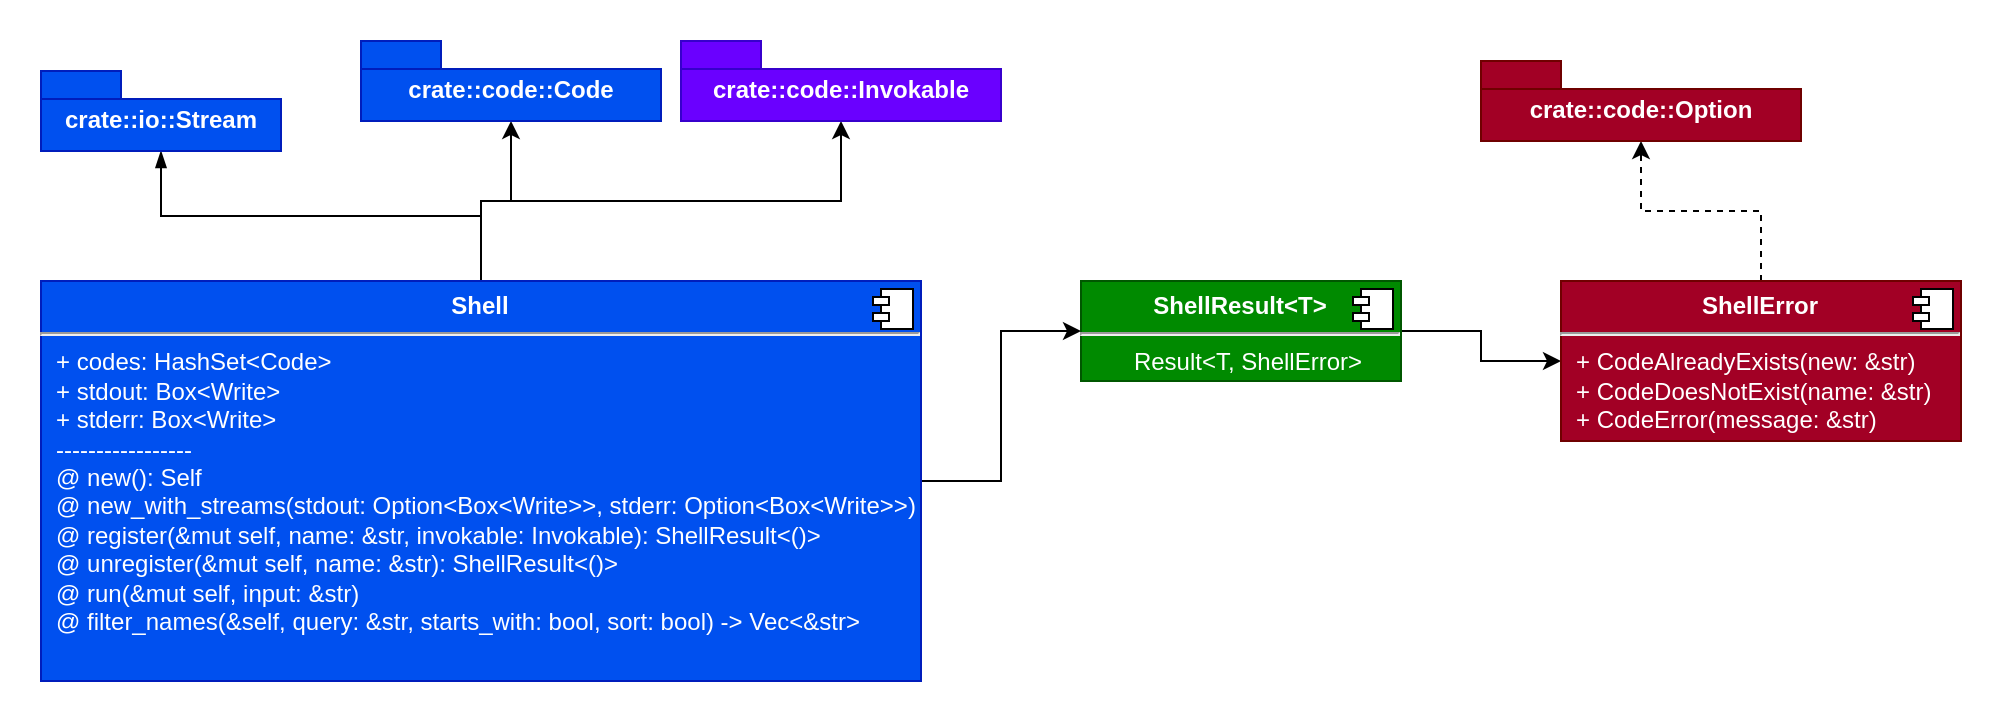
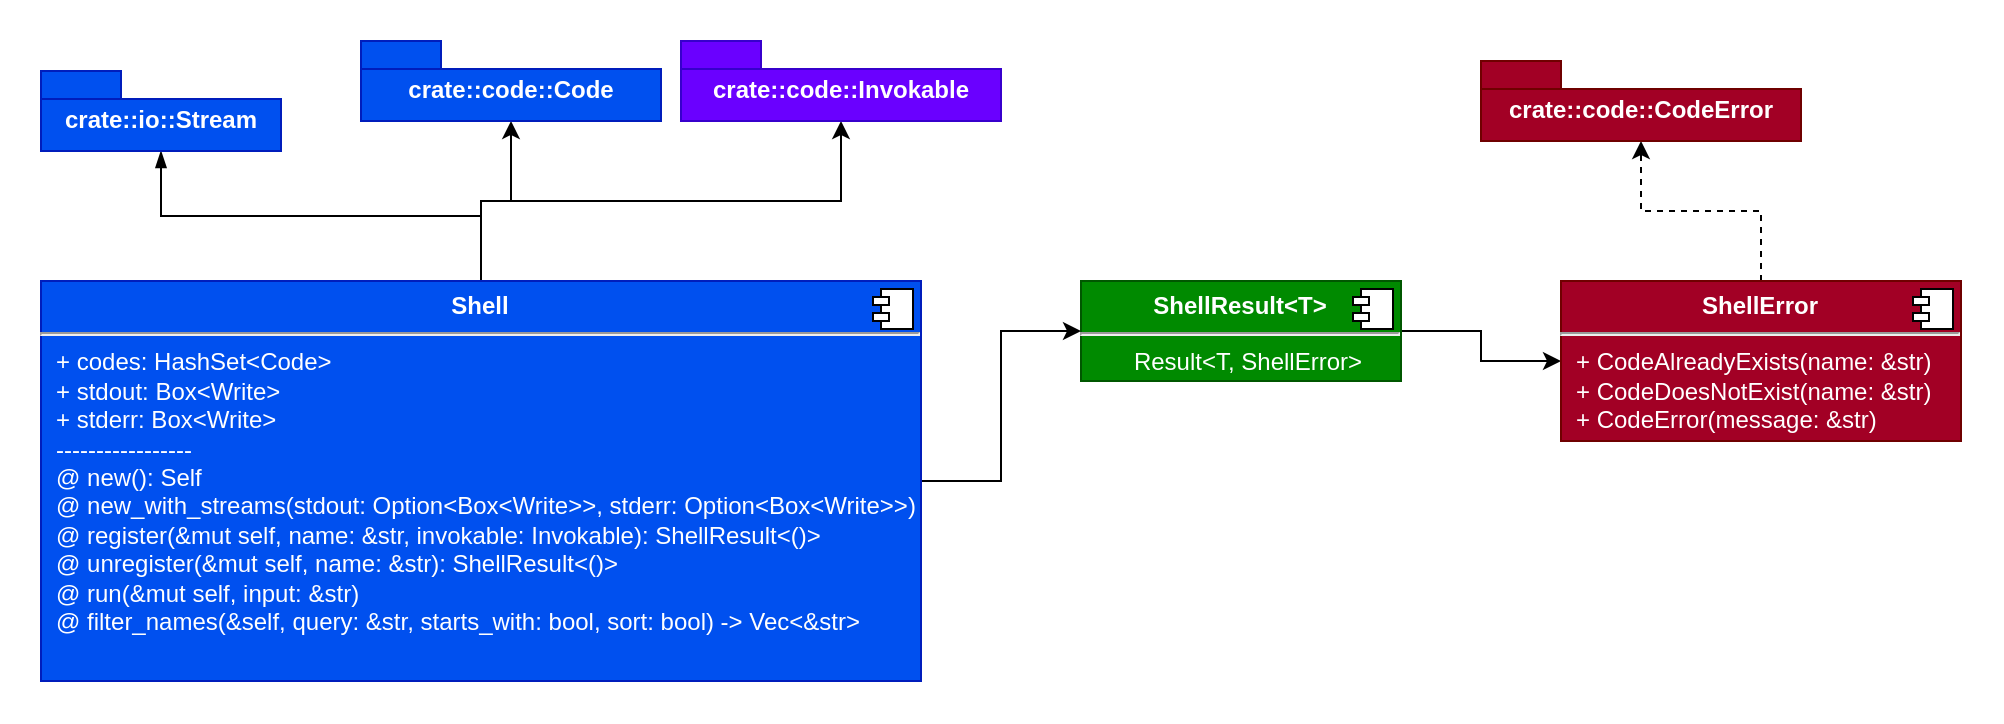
node "crate::code::Option": label "crate::code::Option" -> "crate::code::CodeError"
node "ShellError + CodeAlreadyExists(new: &str) + CodeDoesNotExist(name: &str) + CodeError(message: &str)": label "ShellError + CodeAlreadyExists(new: &str) + CodeDoesNotExist(name: &str) + CodeError(message: &str)" -> "ShellError + CodeAlreadyExists(name: &str) + CodeDoesNotExist(name: &str) + CodeError(message: &str)"
